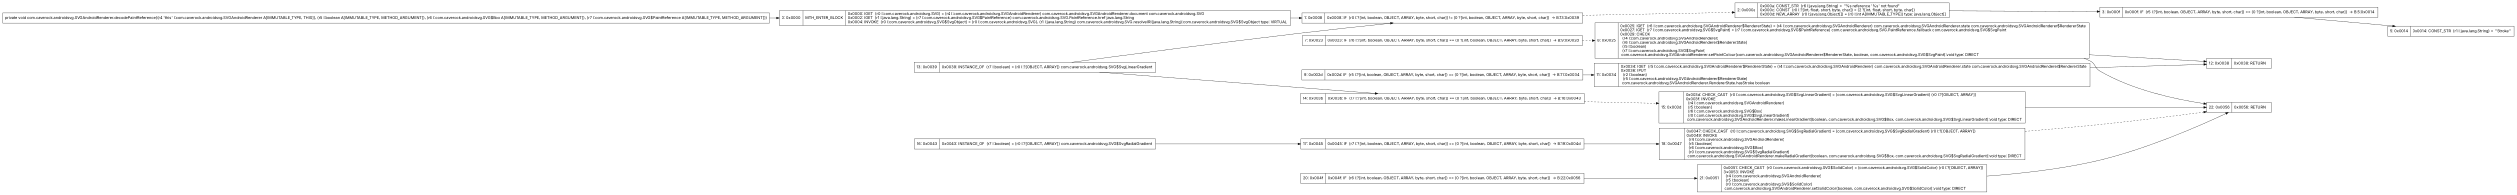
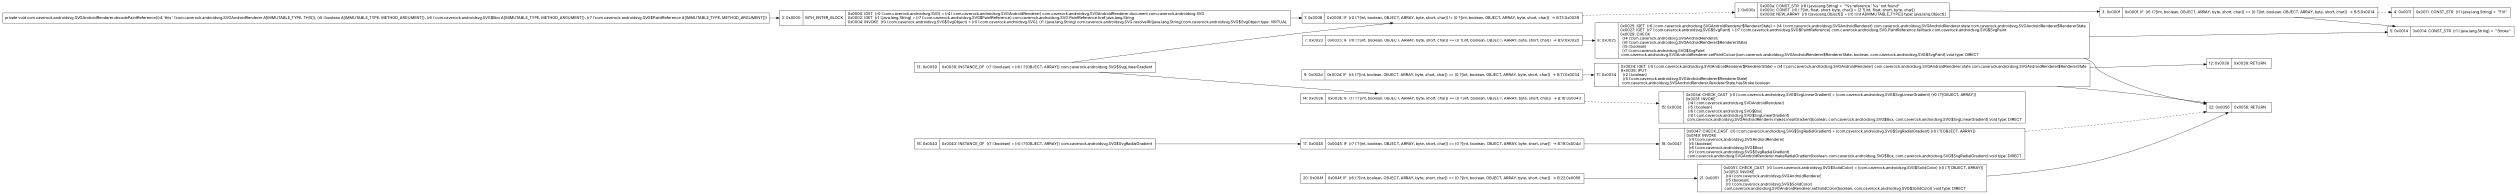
node "4: 0x0011": added
edge "7: 0x0023" -> "8: 0x0025": style dashed -> solid
edge "8: 0x0025" -> "12: 0x0038": now "8: 0x0025" -> "5: 0x0014"
node "11: 0x0034": text "0x0036: IPUT" -> "9x0036: IPUT"
edge "15: 0x003d" -> "22: 0x0056": now "11: 0x0034" -> "22: 0x0056"
node "18: 0x0047": text "0x0049: INVOKE" -> "0x0749: INVOKE"
